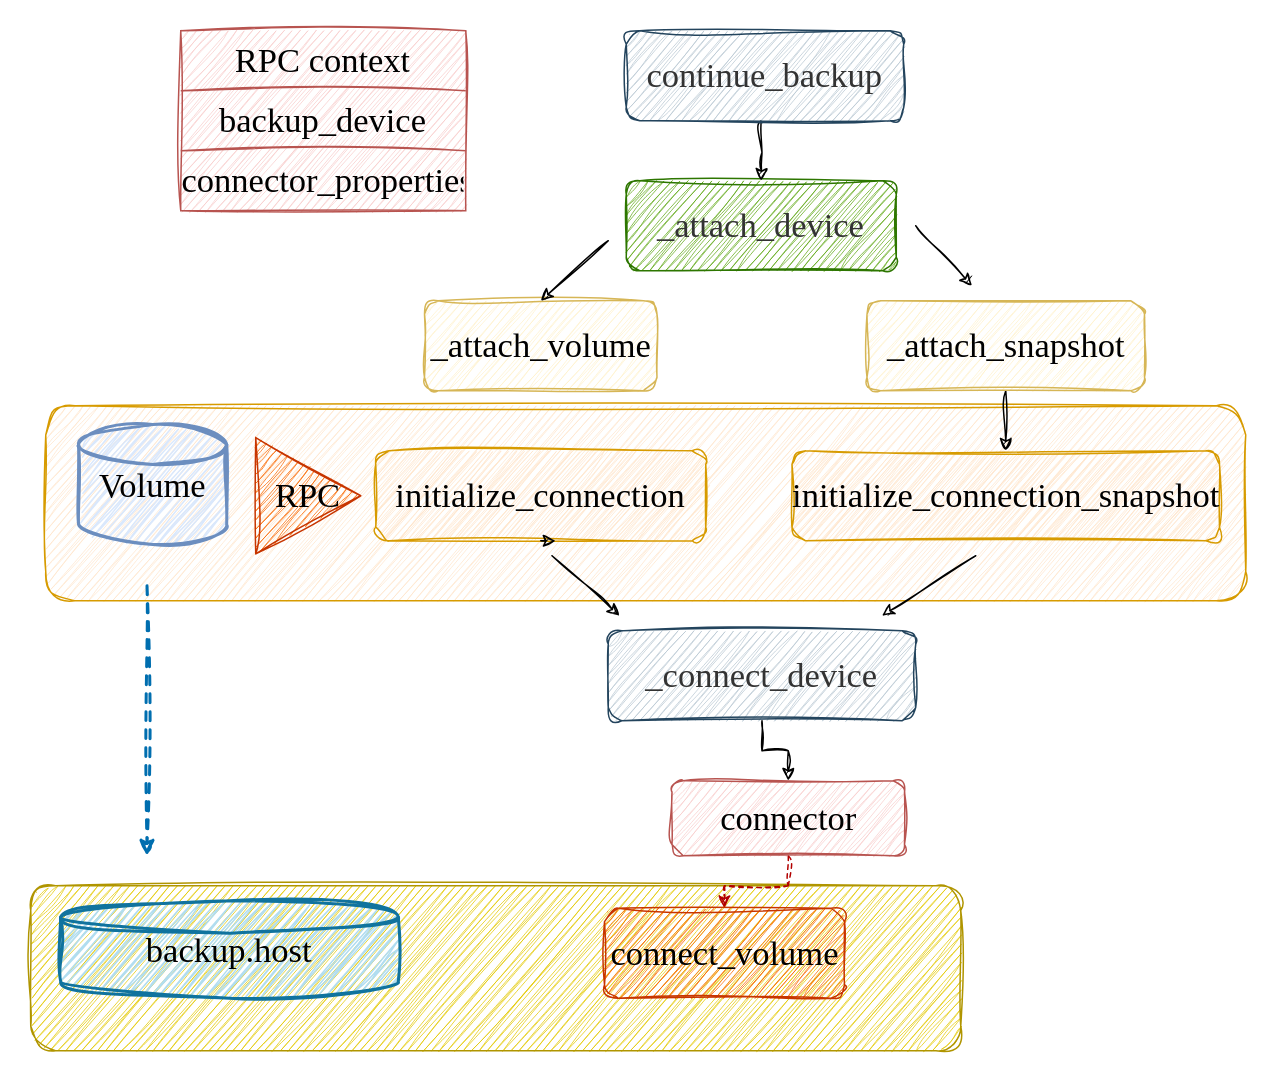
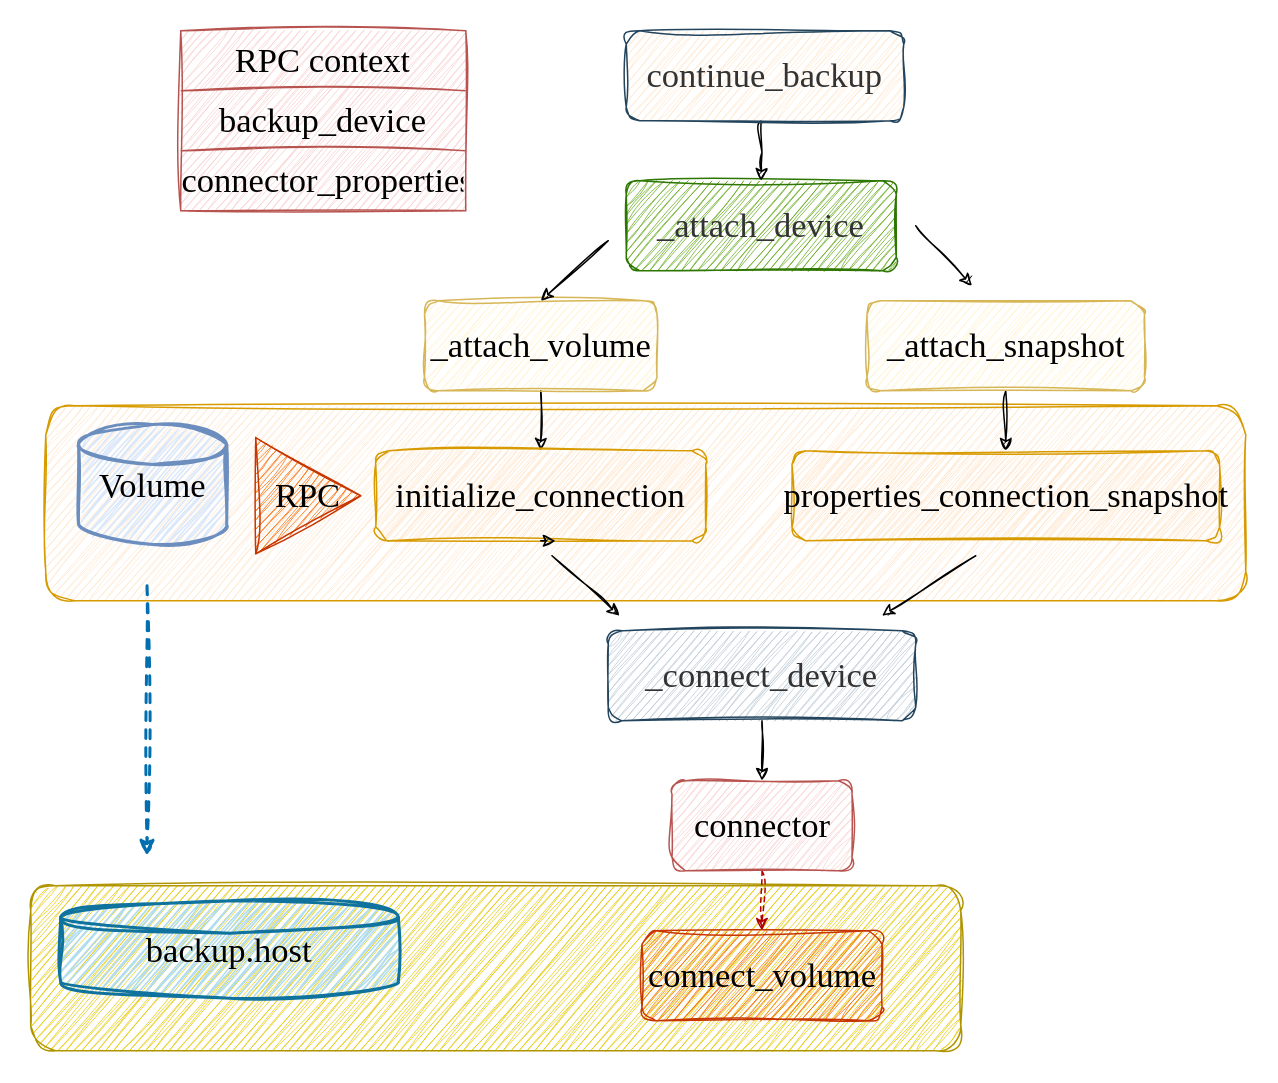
node "continue_backup": fillcolor #bac8d3 -> #ffe6cc
edge "_attach_volume" -> "initialize_connection": added
node "initialize_connection_snapshot": label "initialize_connection_snapshot" -> "properties_connection_snapshot"
node "connector": size 233x75 -> 180x90
node "connect_volume": moved (725, 953) -> (762, 976)
